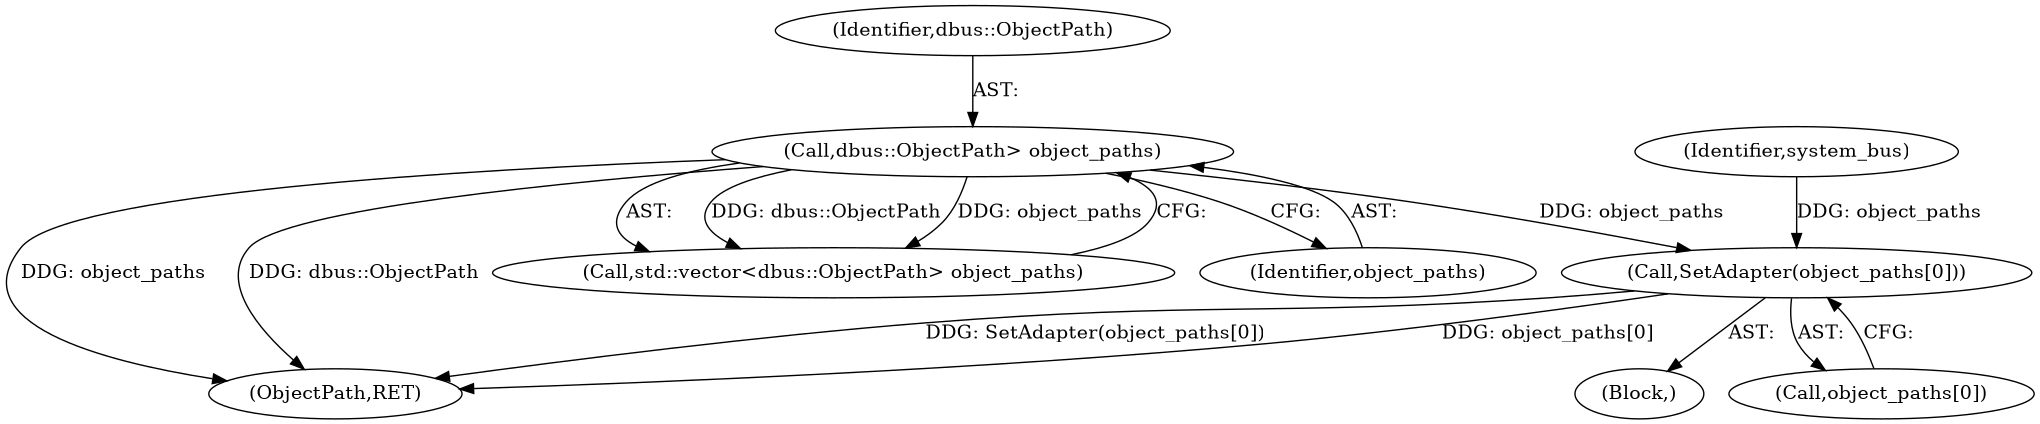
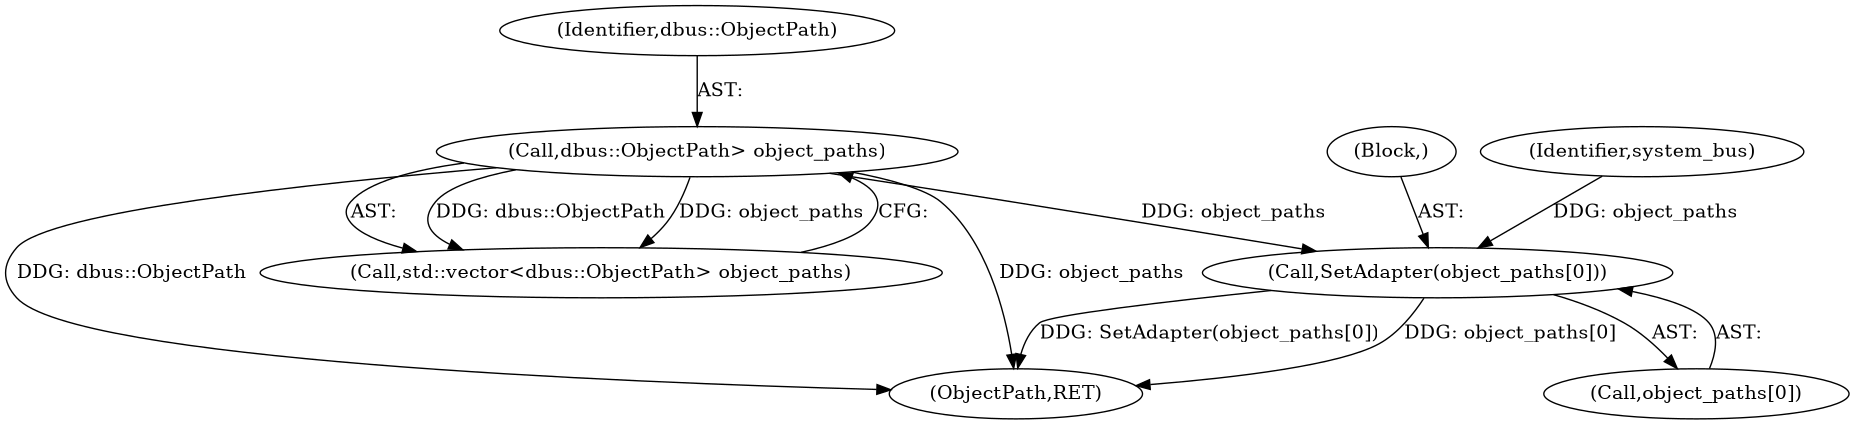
node "(Identifier,object_paths)": removed
edge "(Call,SetAdapter(object_paths[0]))" -> "(Block,)": reversed
edge "(Call,object_paths[0])" -> "(Call,SetAdapter(object_paths[0]))": label "CFG: " -> "AST: "
